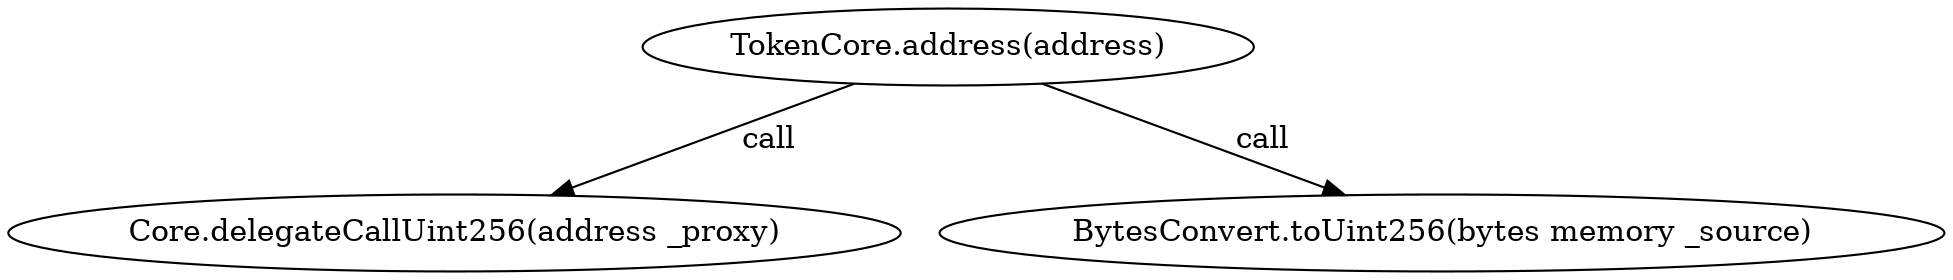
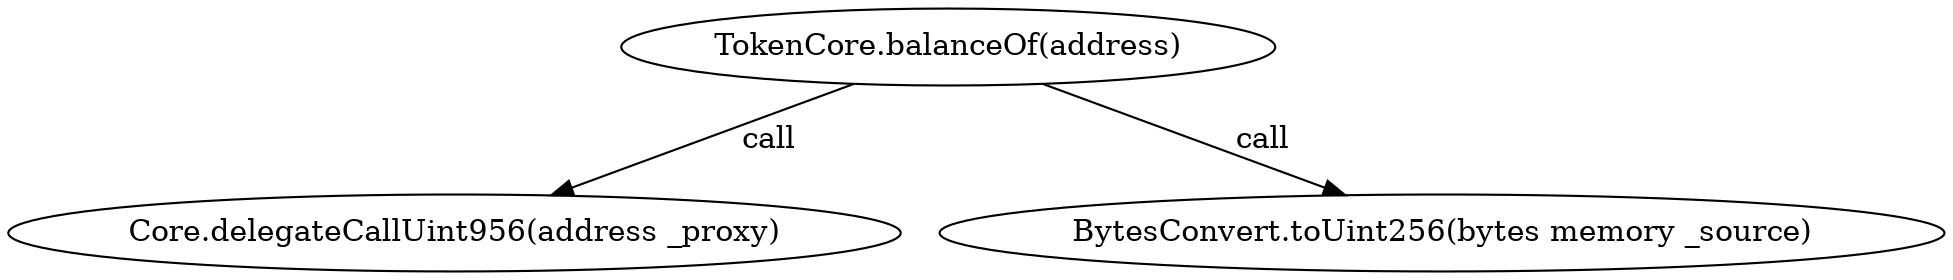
node "TokenCore.address(address)": label "TokenCore.address(address)" -> "TokenCore.balanceOf(address)"
node "Core.delegateCallUint256(address _proxy)": label "Core.delegateCallUint256(address _proxy)" -> "Core.delegateCallUint956(address _proxy)"
